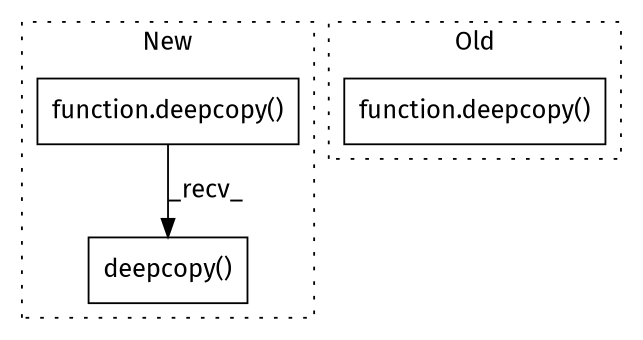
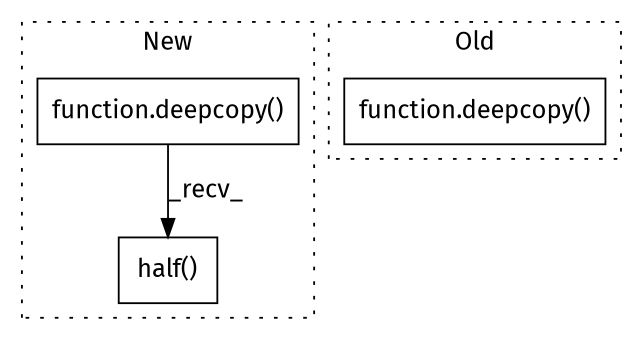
node "deepcopy()": label "deepcopy()" -> "half()"
